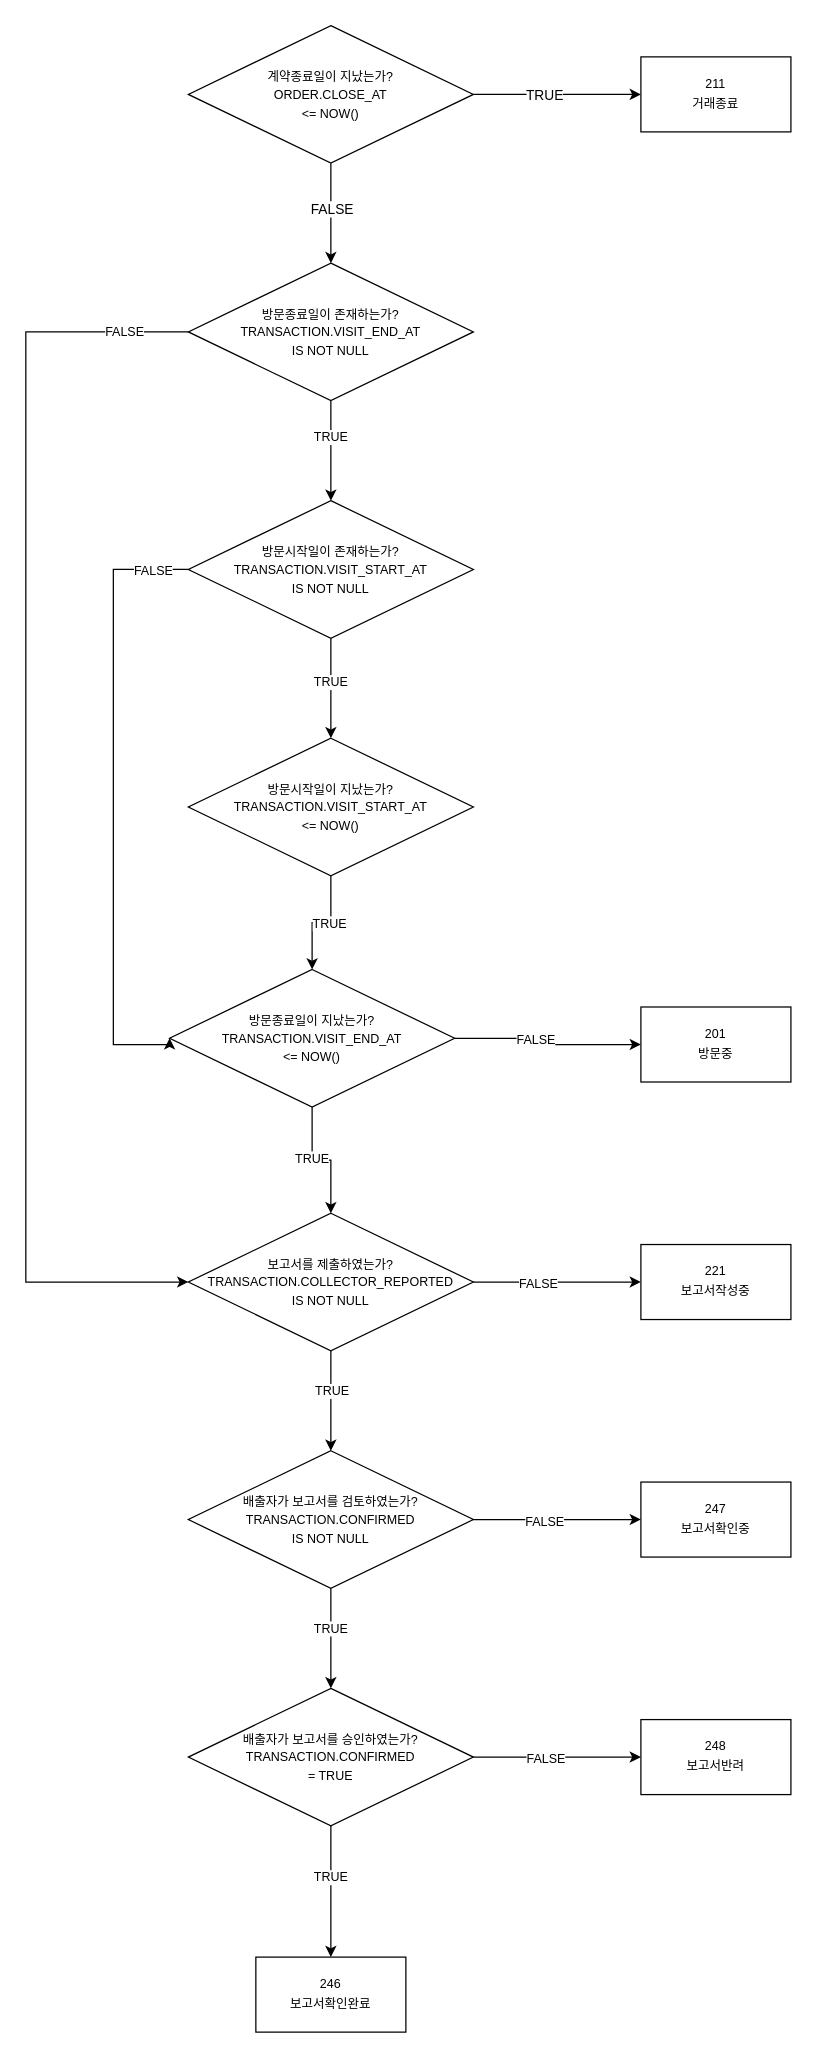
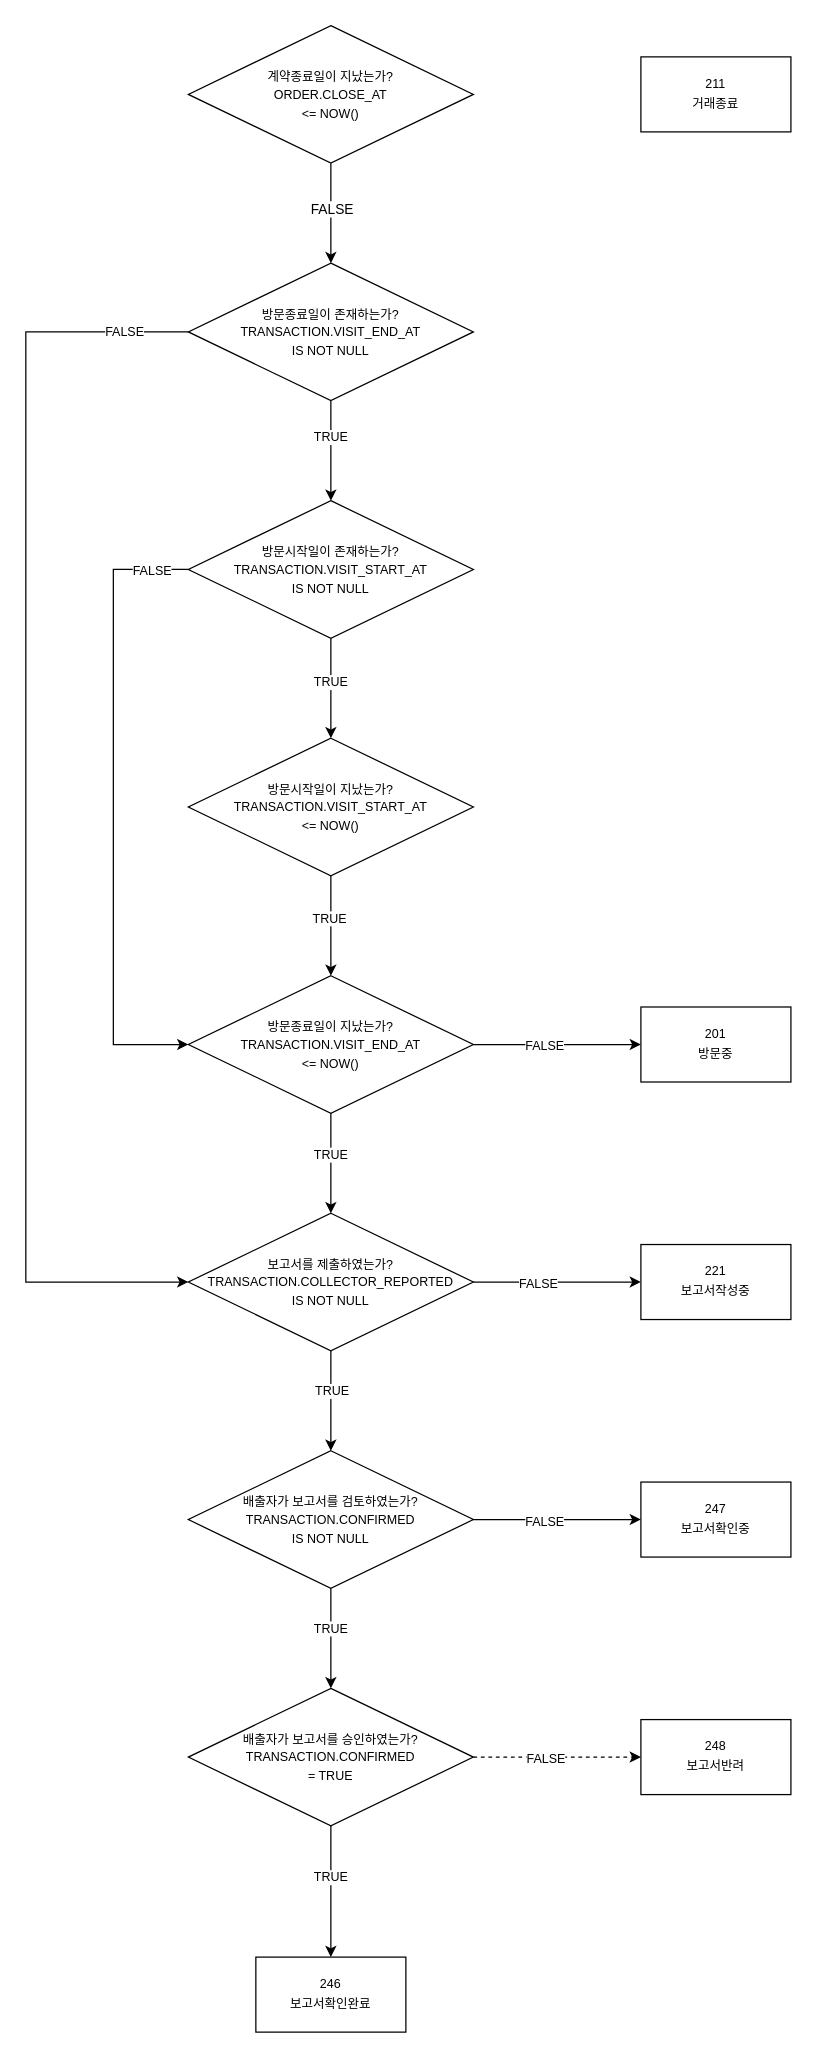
edge "계약종료일이 지났는가?ORDER.CLOSE_AT <= NOW()" -> "211 거래종료": removed, label "TRUE"
node "방문종료일이 지났는가?TRANSACTION.VISIT_END_AT <= NOW()": moved (312, 1038) -> (331, 1044)
edge "배출자가 보고서를 승인하였는가?TRANSACTION.CONFIRMED = TRUE" -> "248 보고서반려": style solid -> dashed
